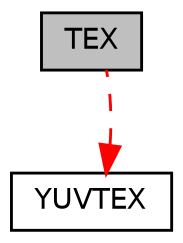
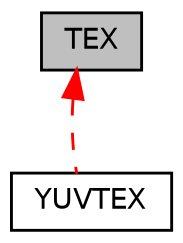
edge "TEX" -> "YUVTEX": reversed
